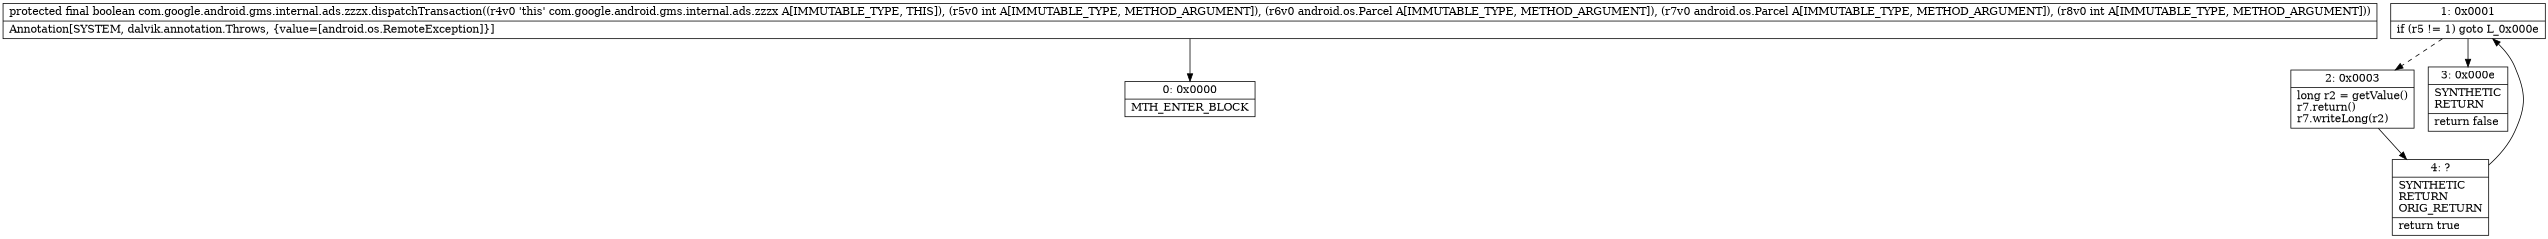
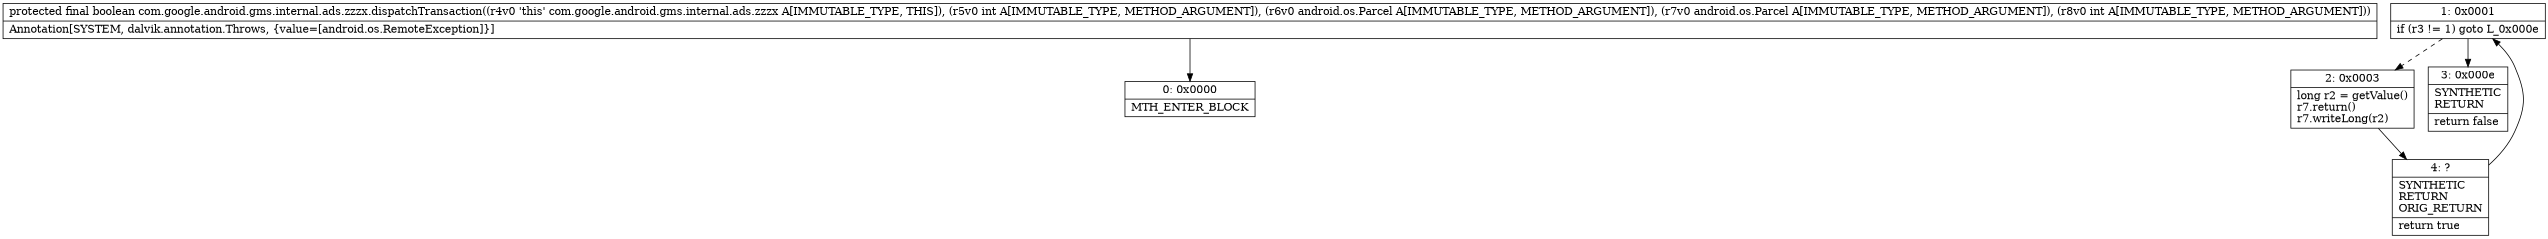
node "1: 0x0001": text "if (r5 != 1) goto L_0x000e" -> "if (r3 != 1) goto L_0x000e"
